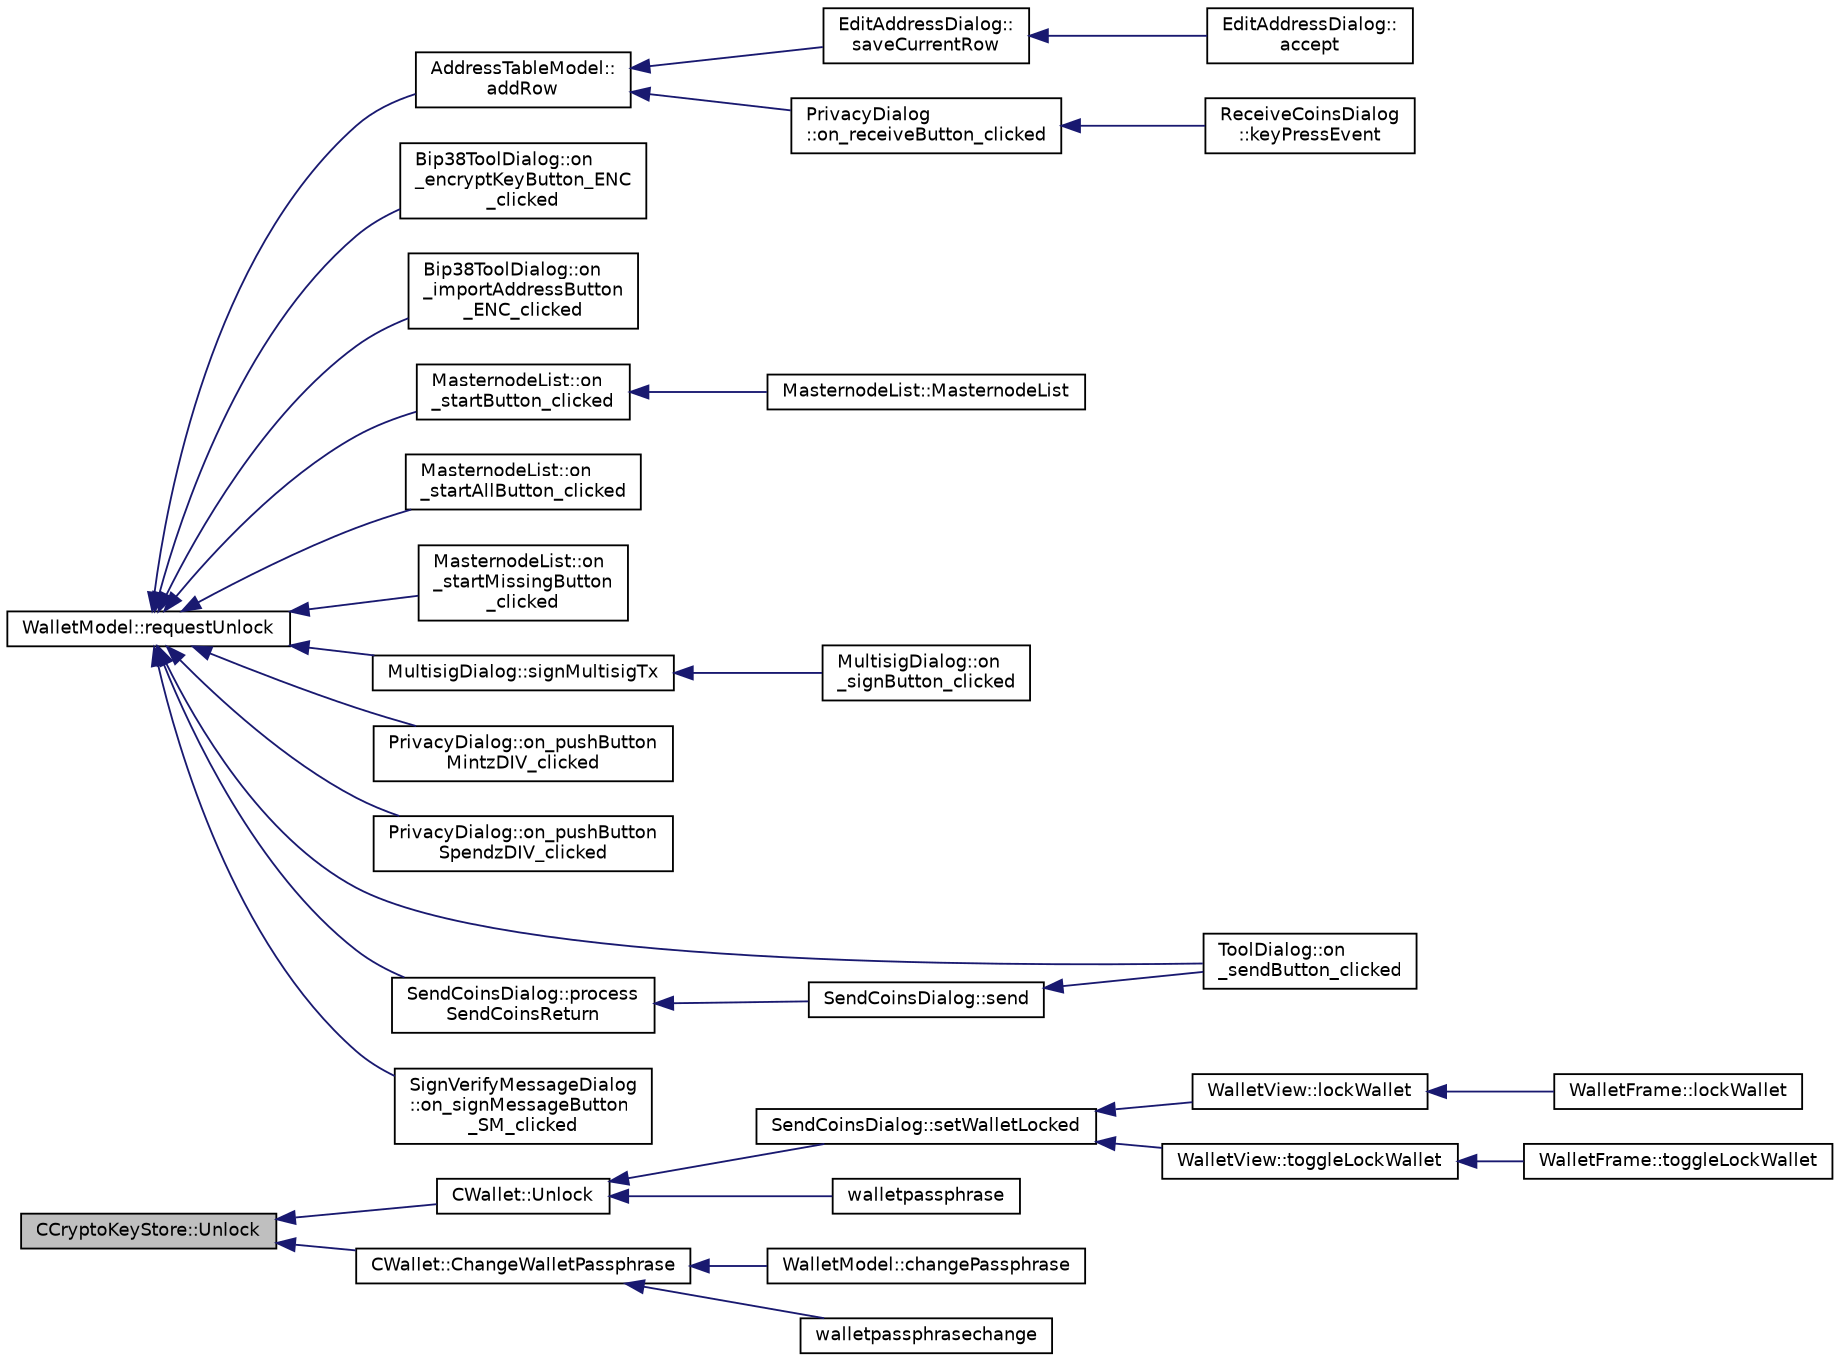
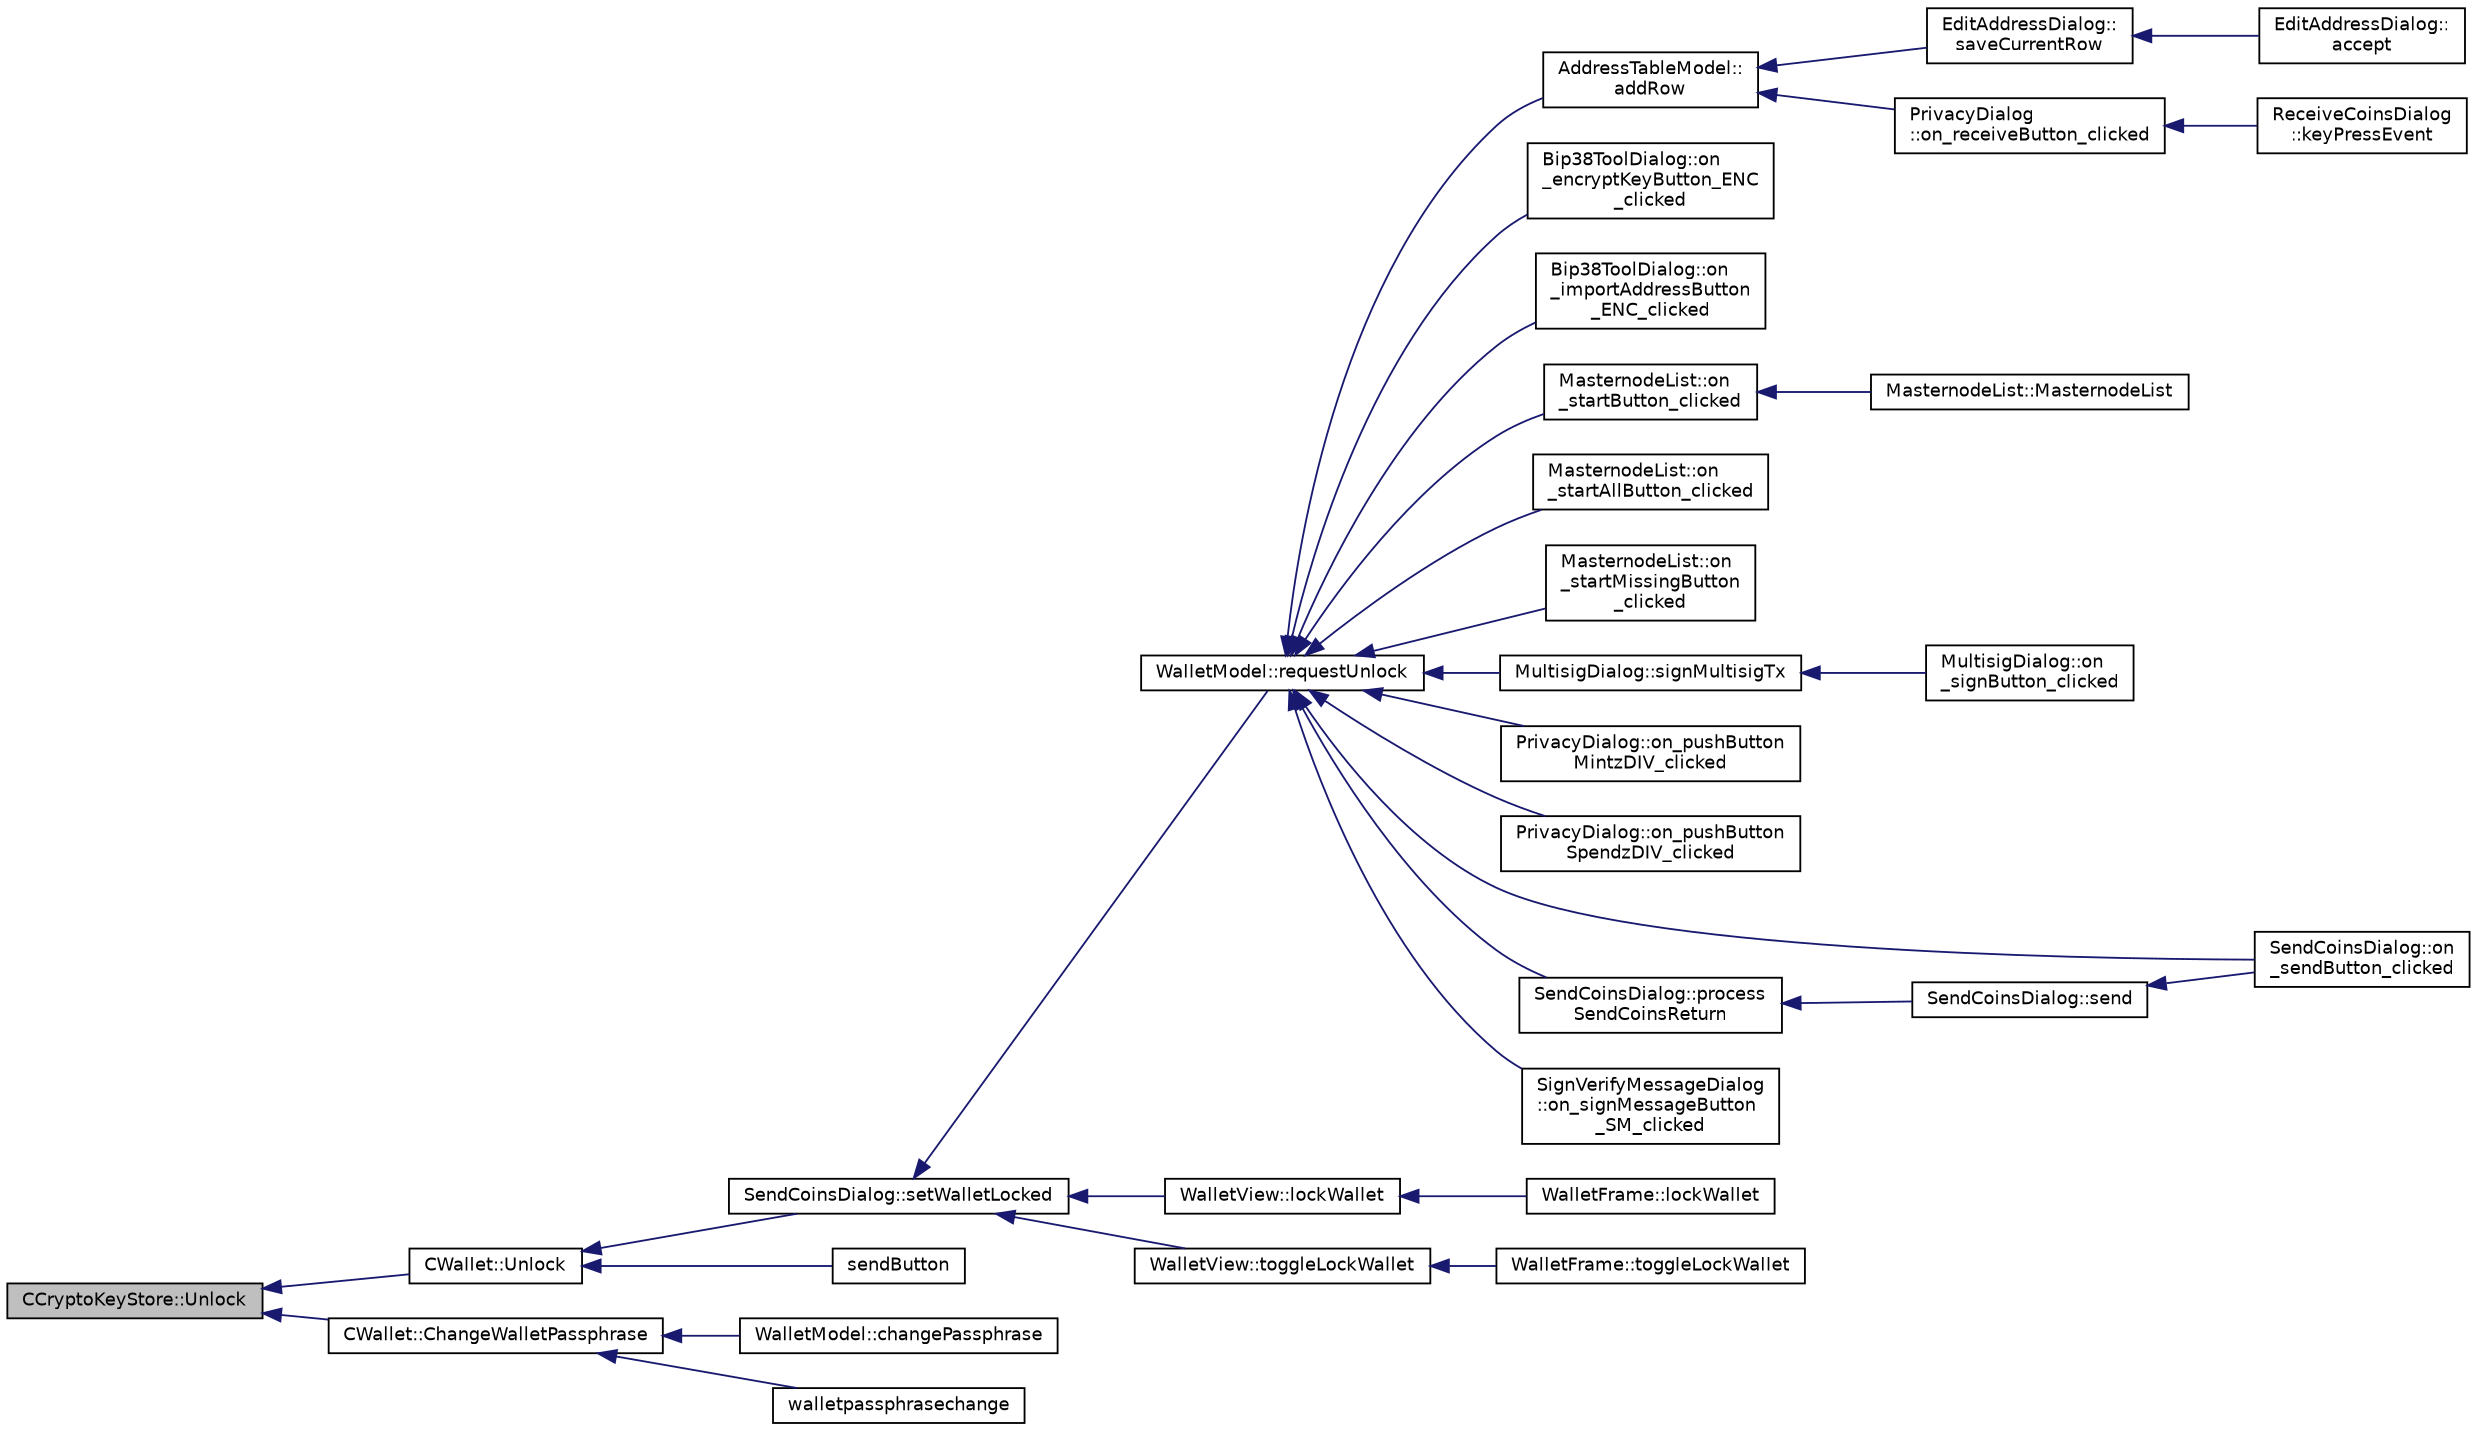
edge "WalletModel::requestUnlock" -> "SendCoinsDialog::setWalletLocked": added
node "ToolDialog::on _sendButton_clicked": label "ToolDialog::on _sendButton_clicked" -> "SendCoinsDialog::on _sendButton_clicked"
node "walletpassphrase": label "walletpassphrase" -> "sendButton"
